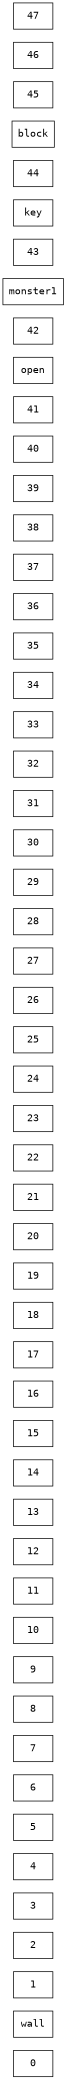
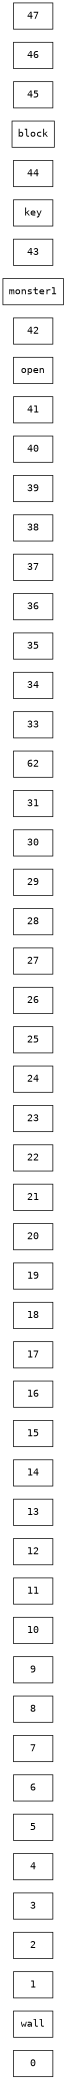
node "32": label "32" -> "62"
